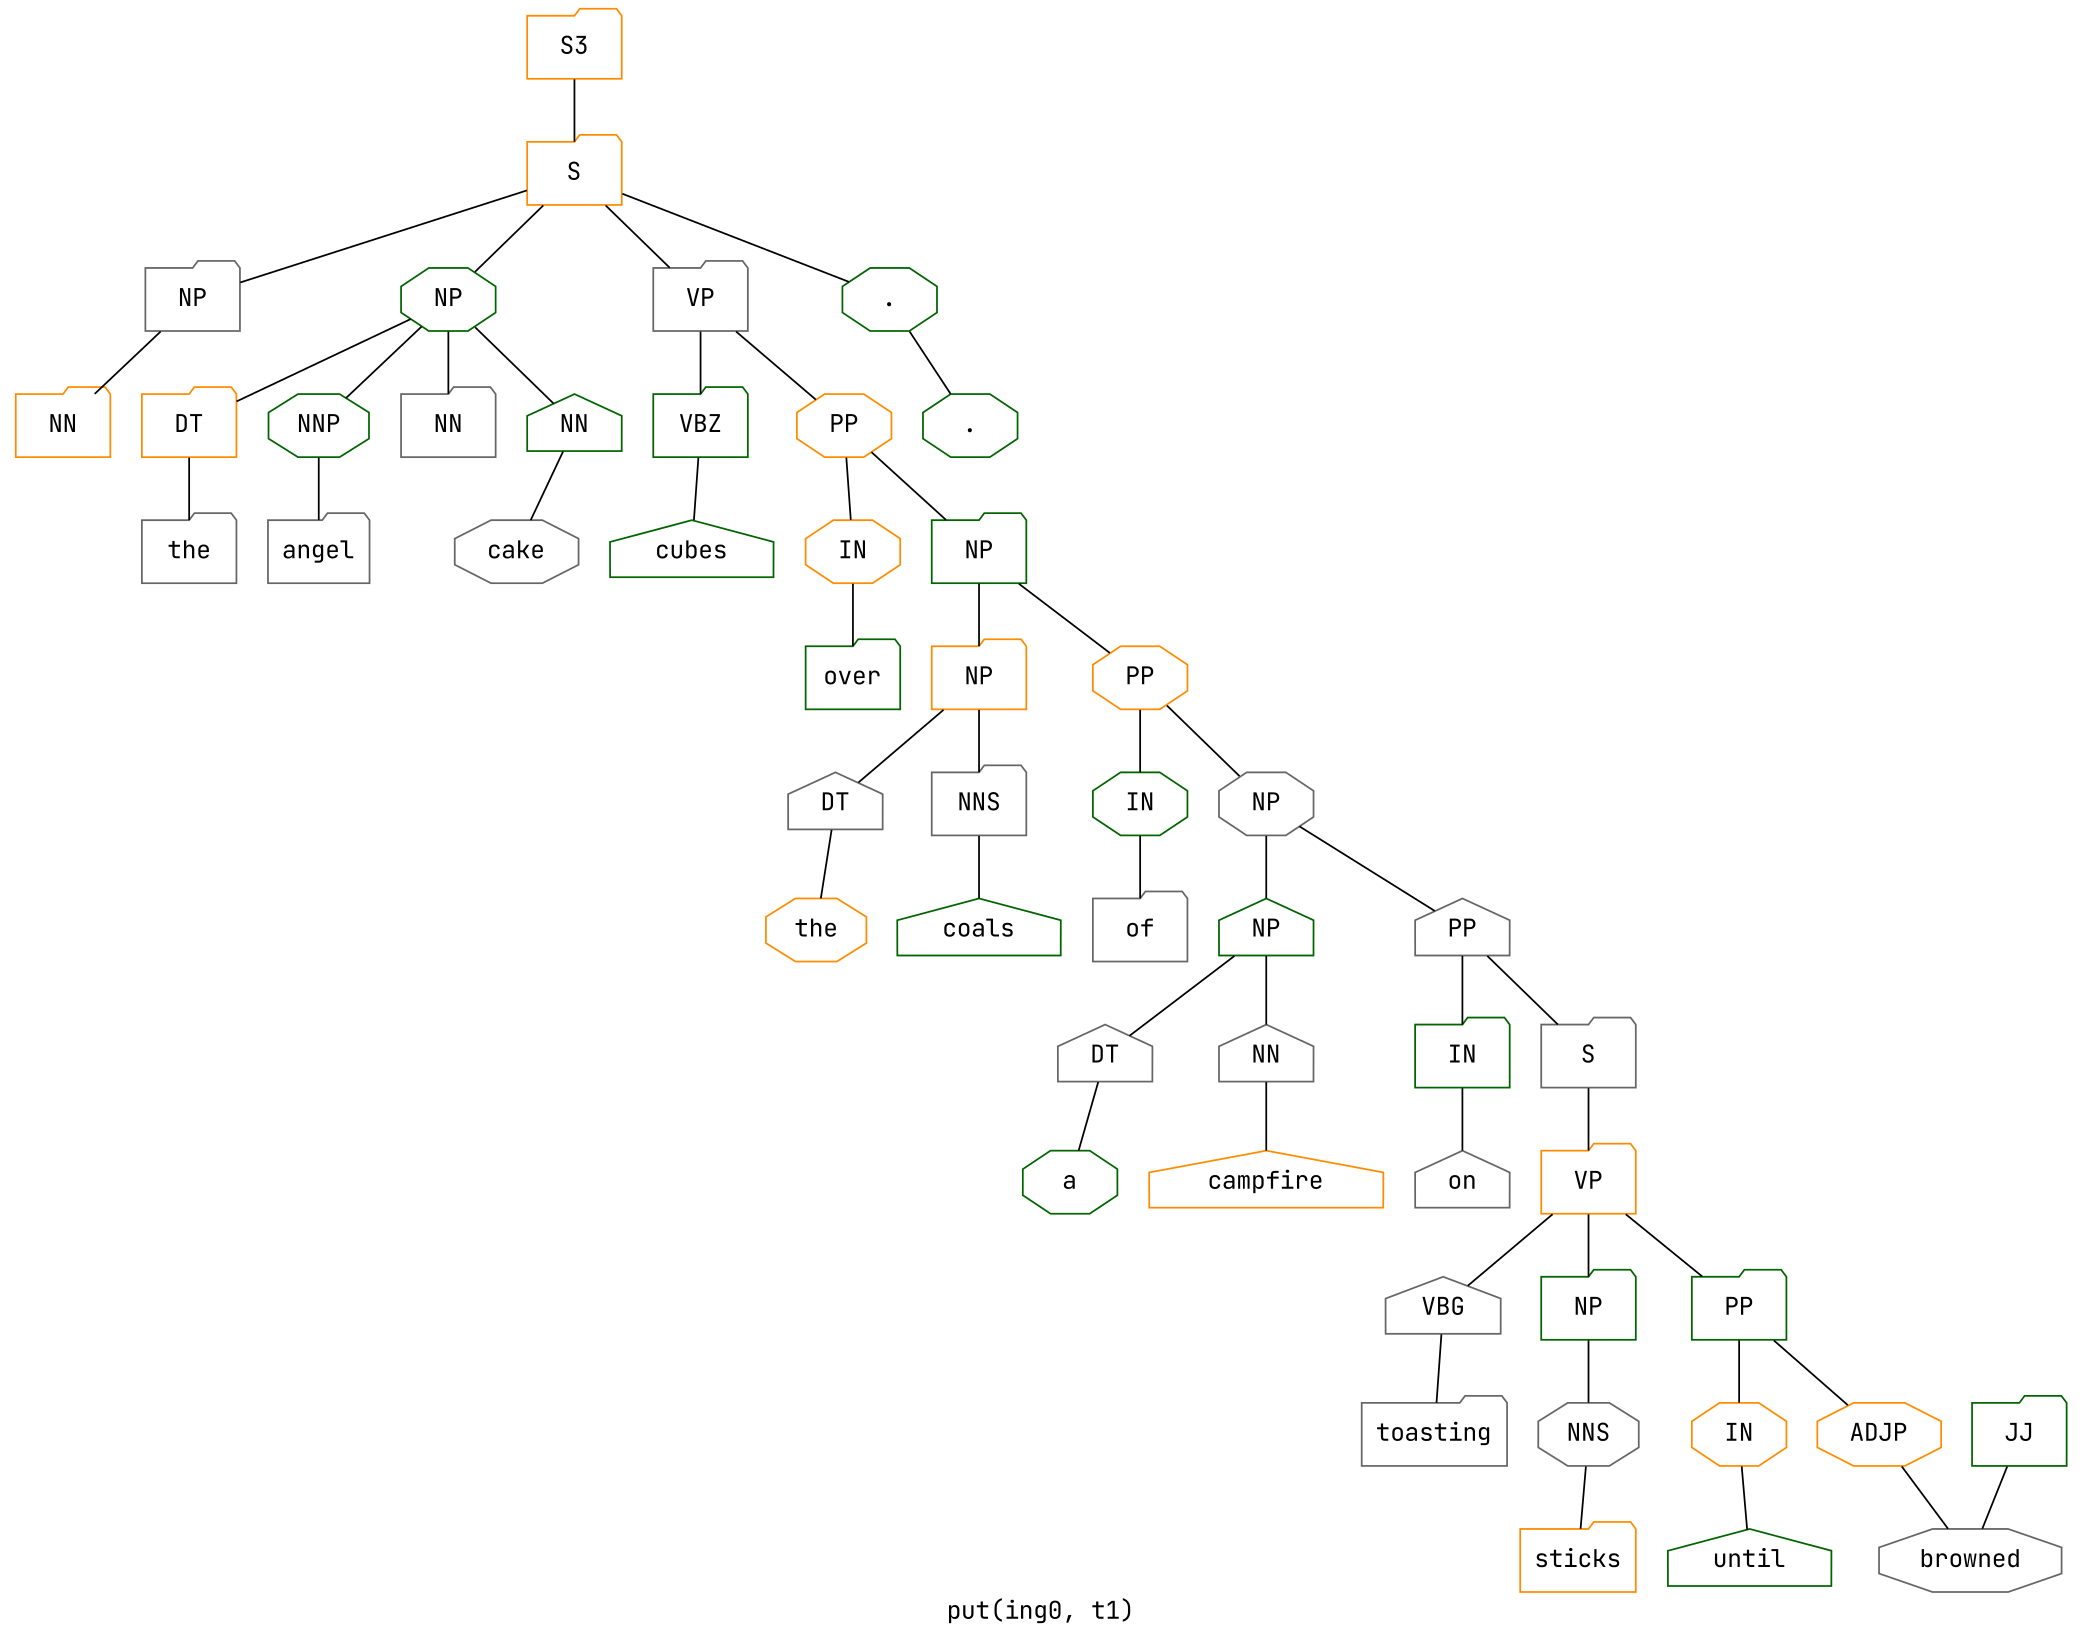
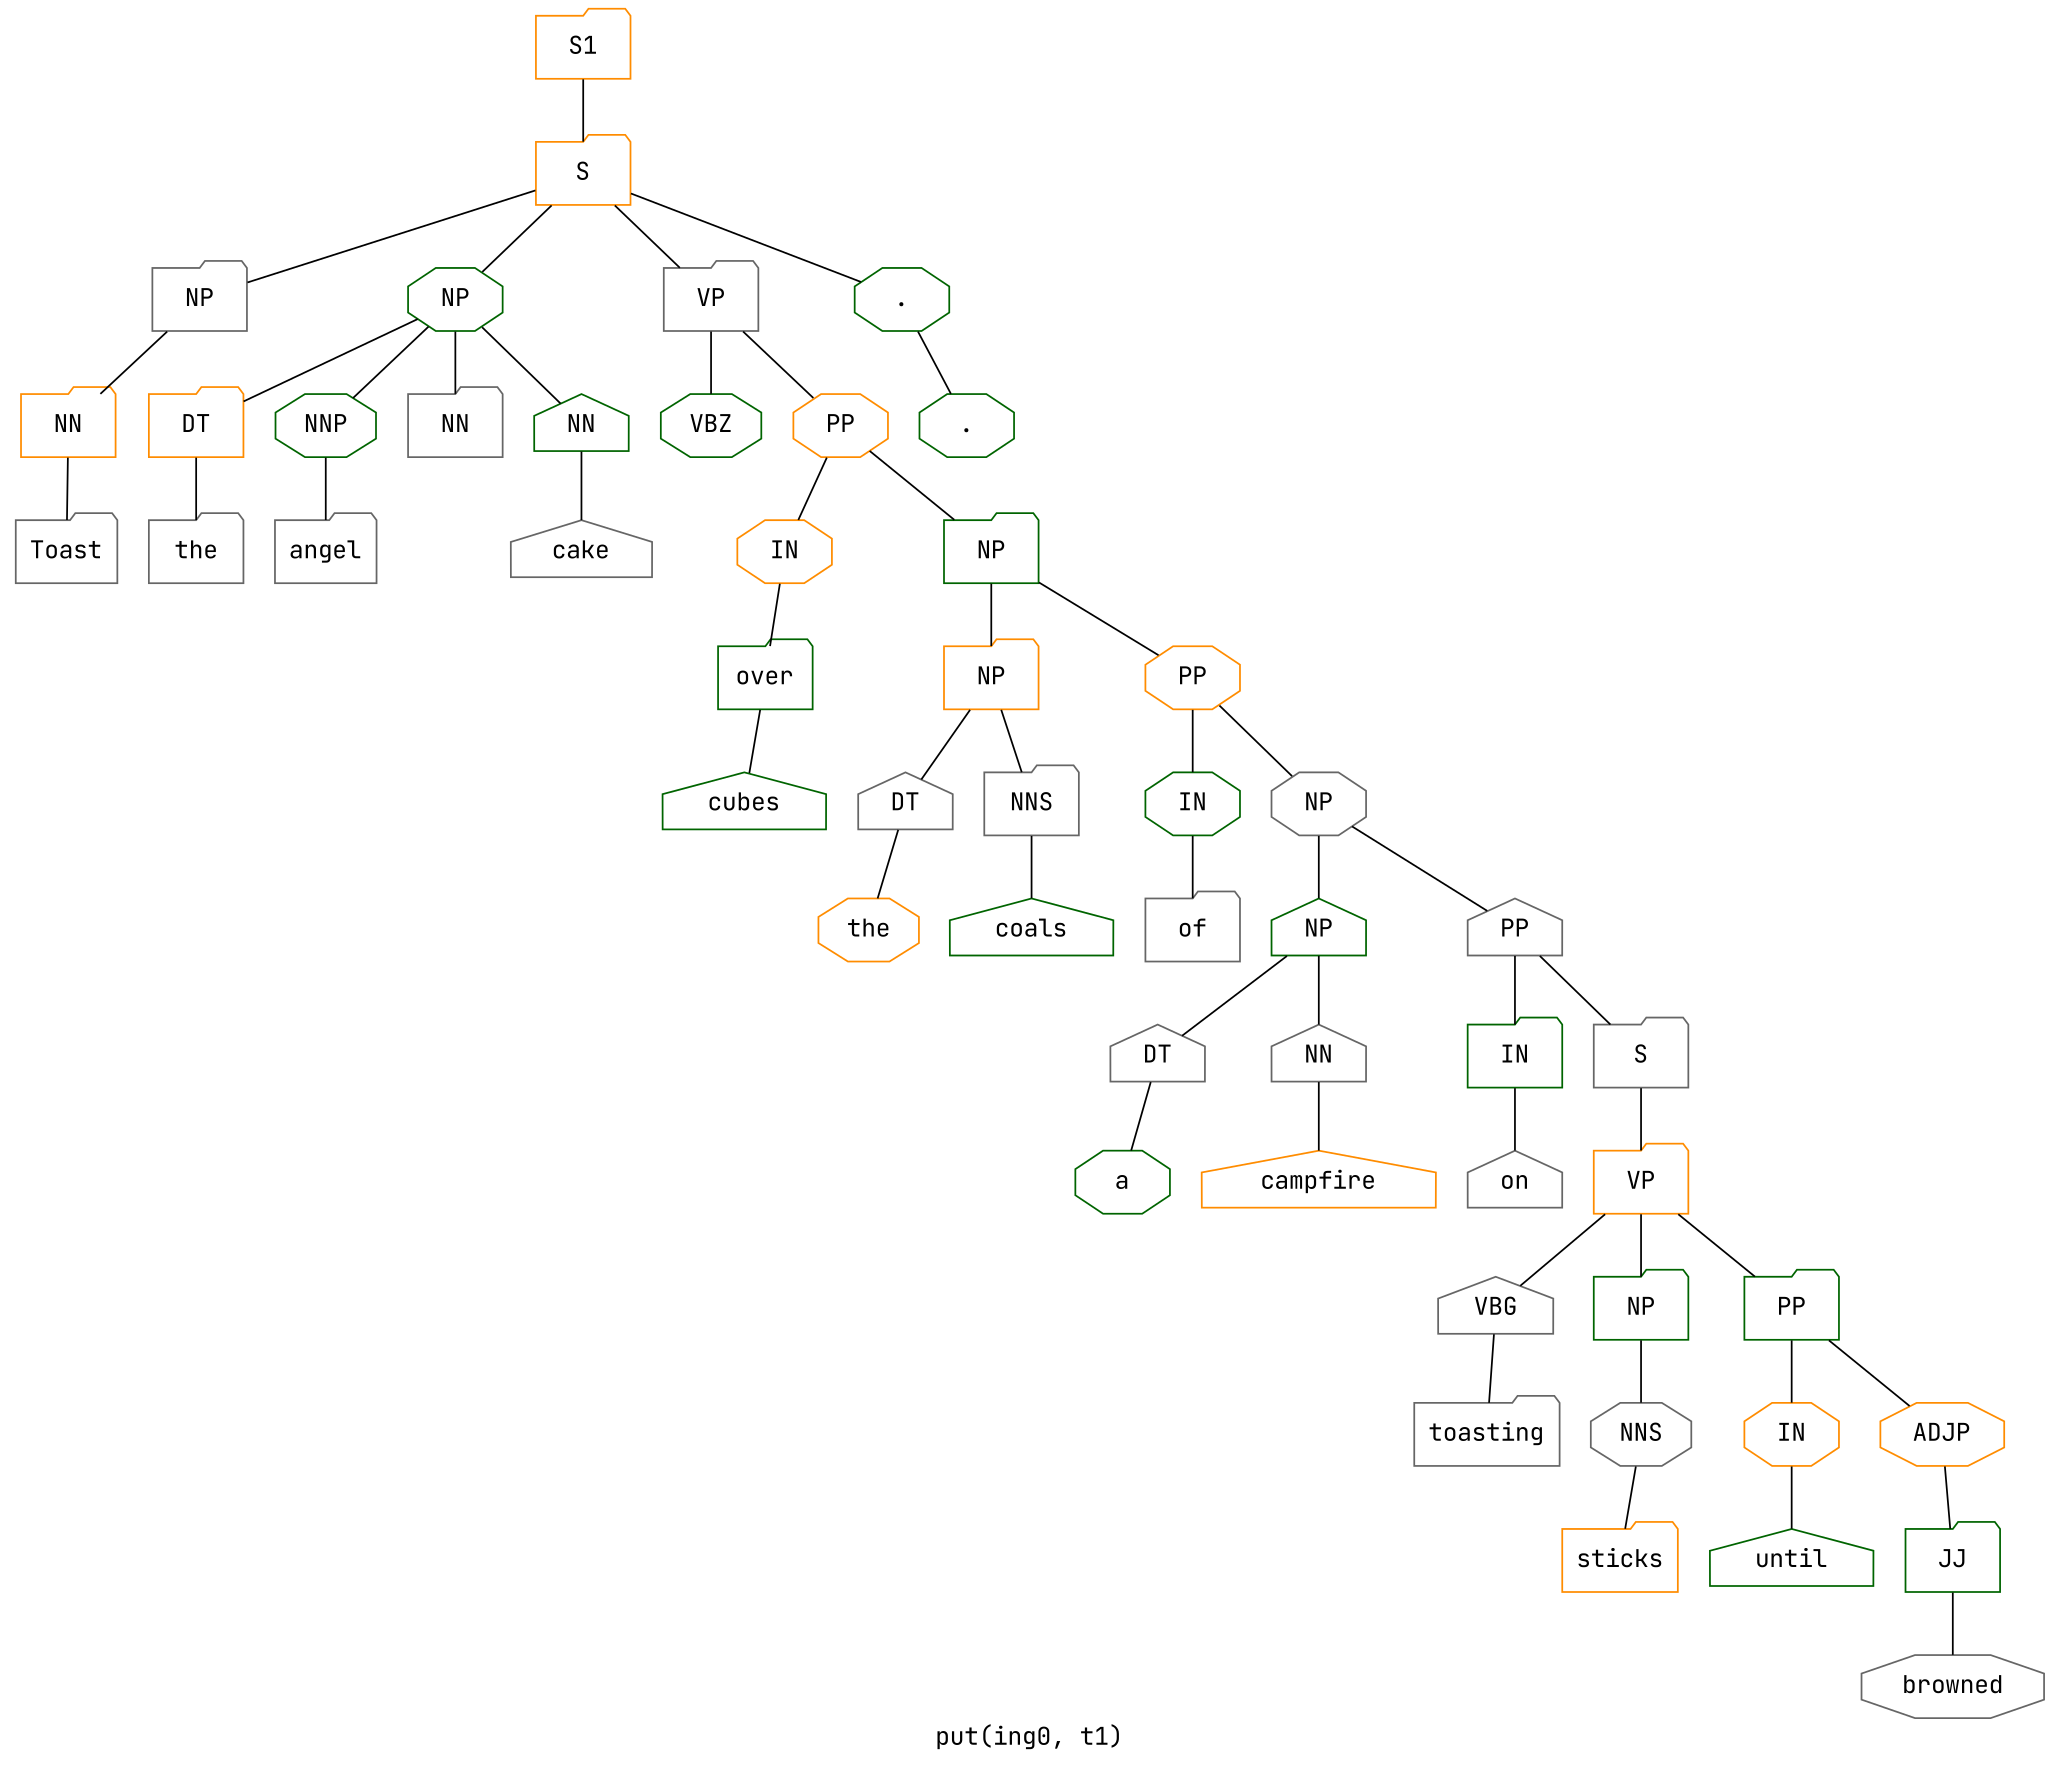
node "S3": label "S3" -> "S1"
node "VBZ": shape folder -> octagon
edge "VBZ" -- "cubes": now "over" -- "cubes"
node "Toast": added
node "cake": shape octagon -> house
edge "ADJP" -- "browned": now "ADJP" -- "JJ"
